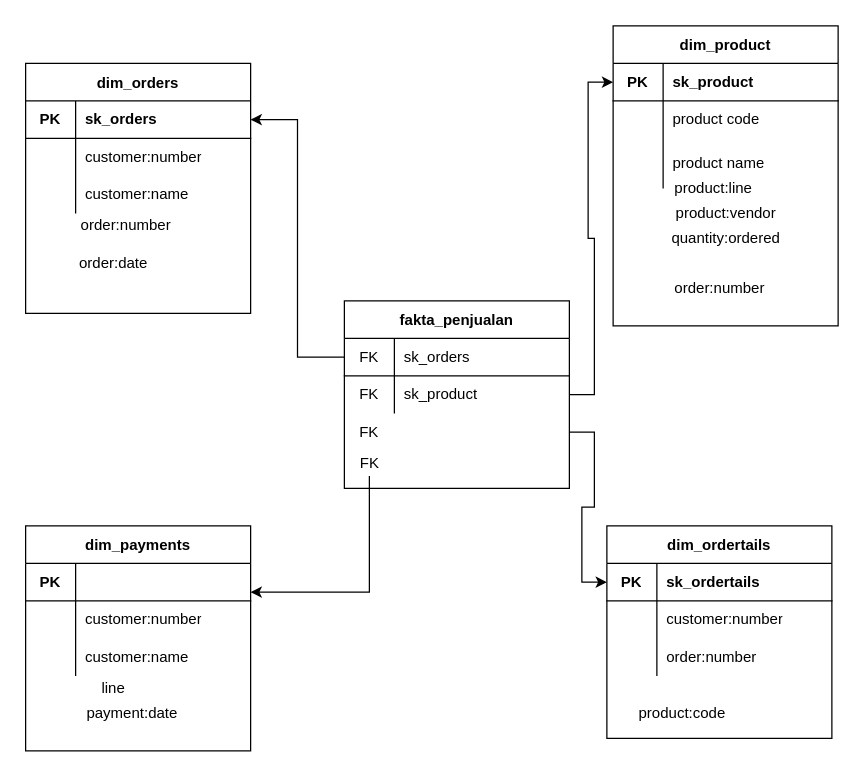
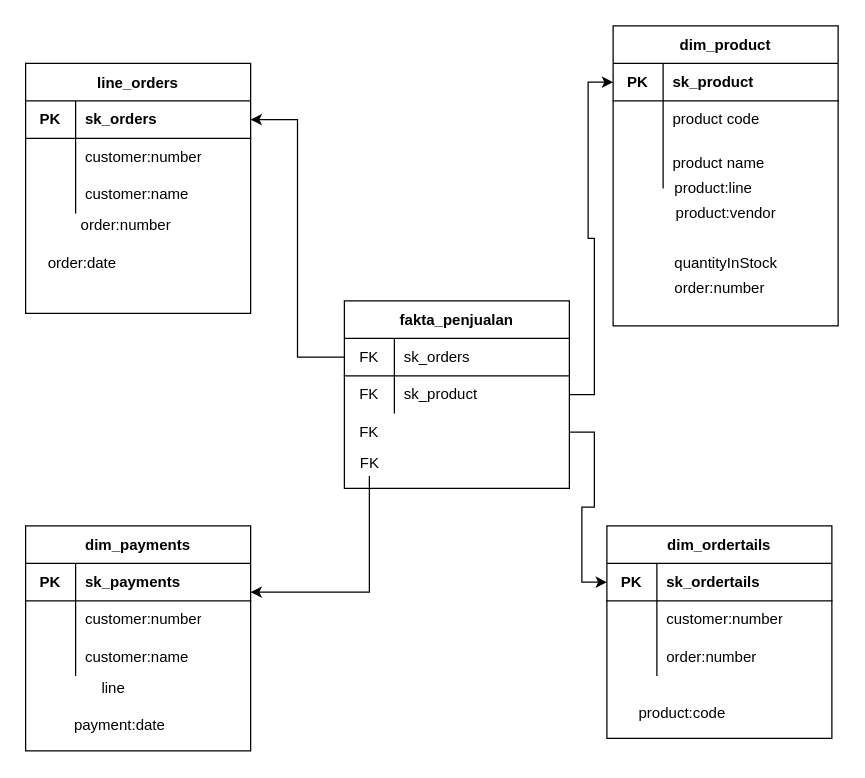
node "dim_orders": label "dim_orders" -> "line_orders"
node "quantity:ordered": removed
node "order:date": moved (113, 263) -> (82, 263)
node "quantityInStock": added
node "sk_payments": added
node "payment:date": moved (132, 713) -> (119, 726)
